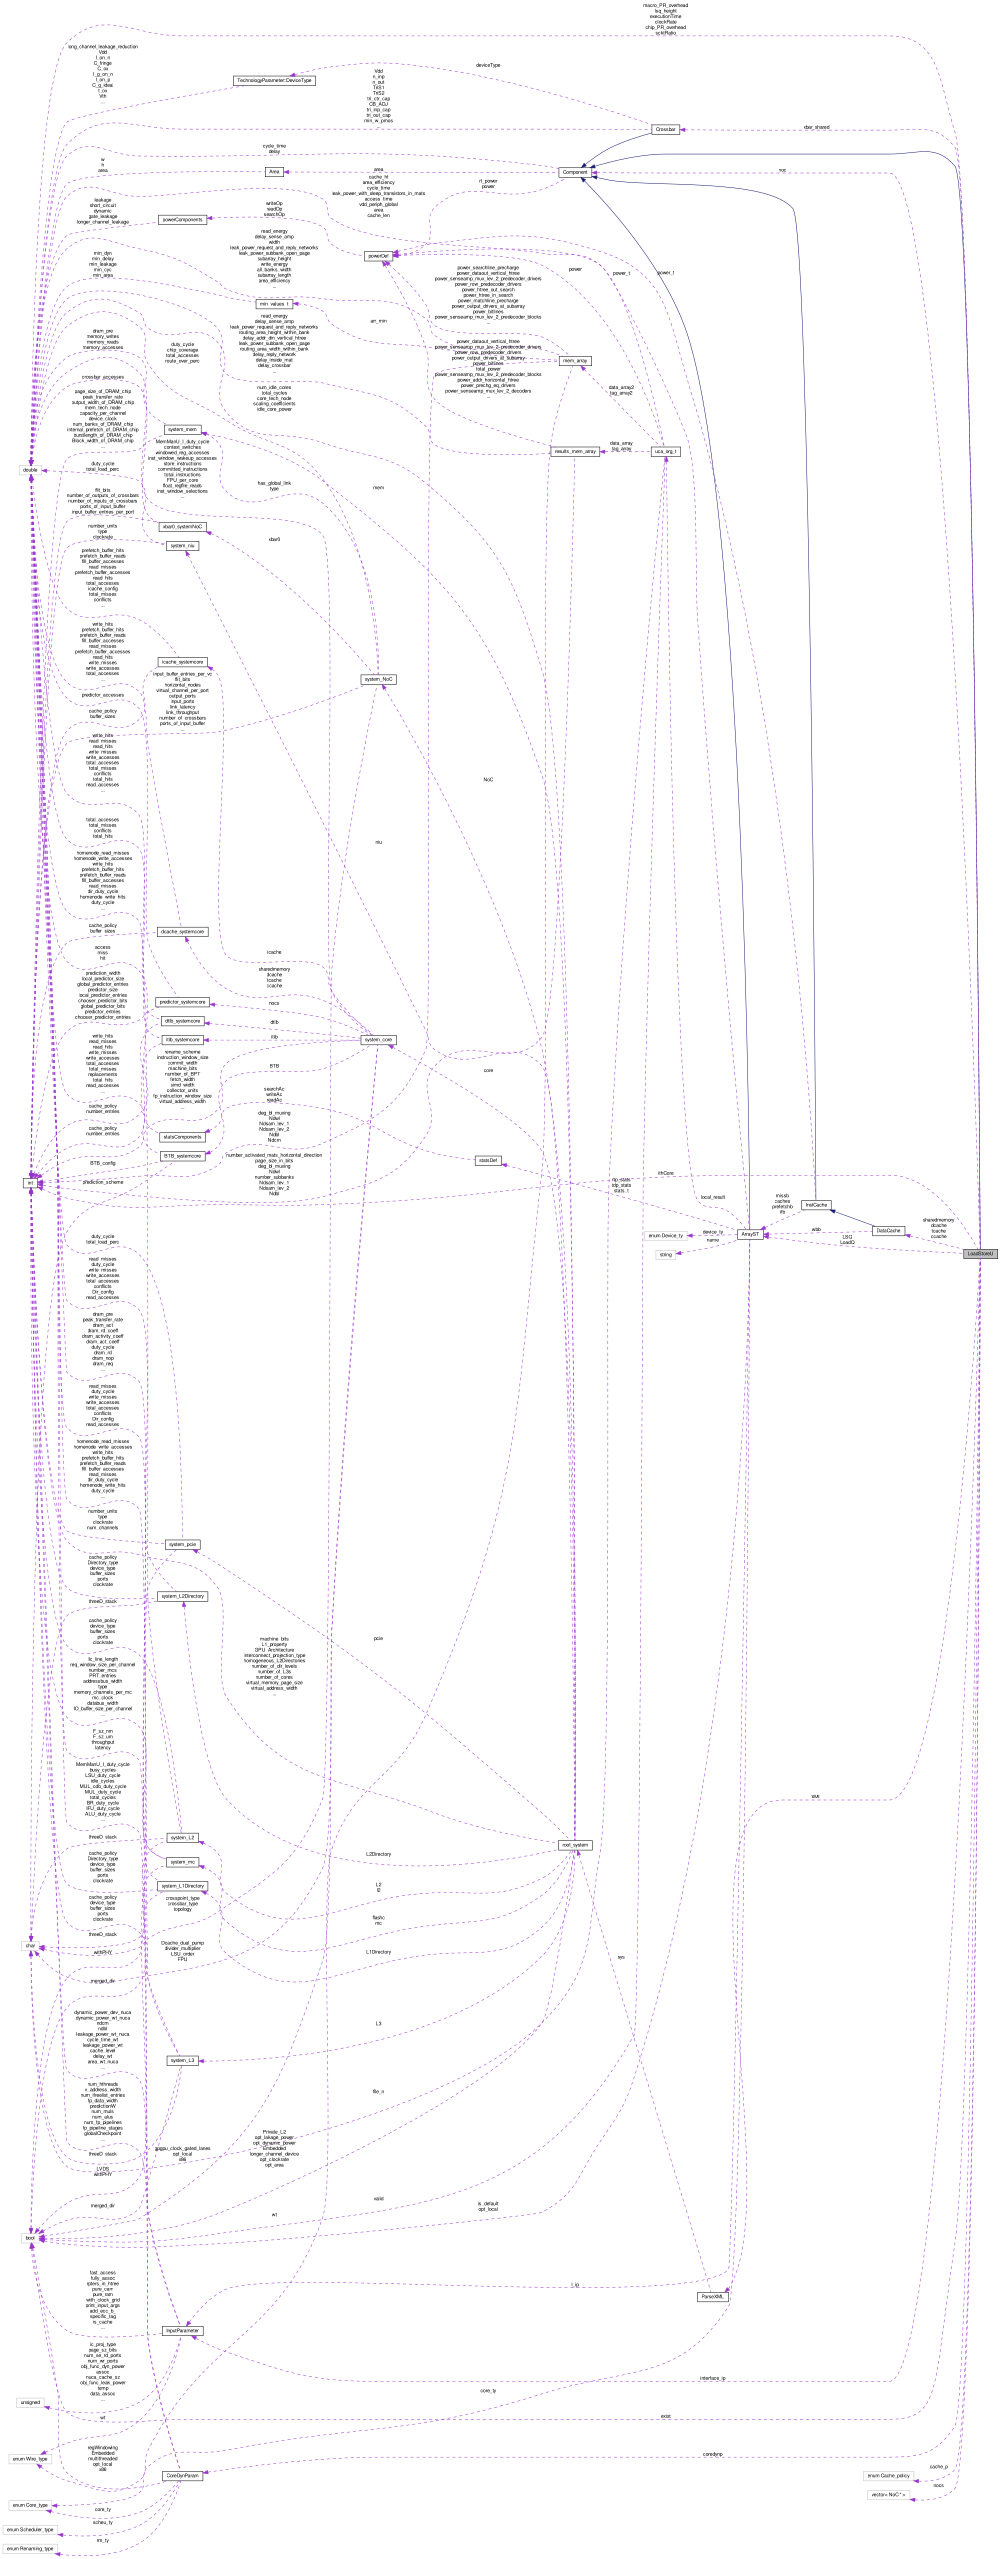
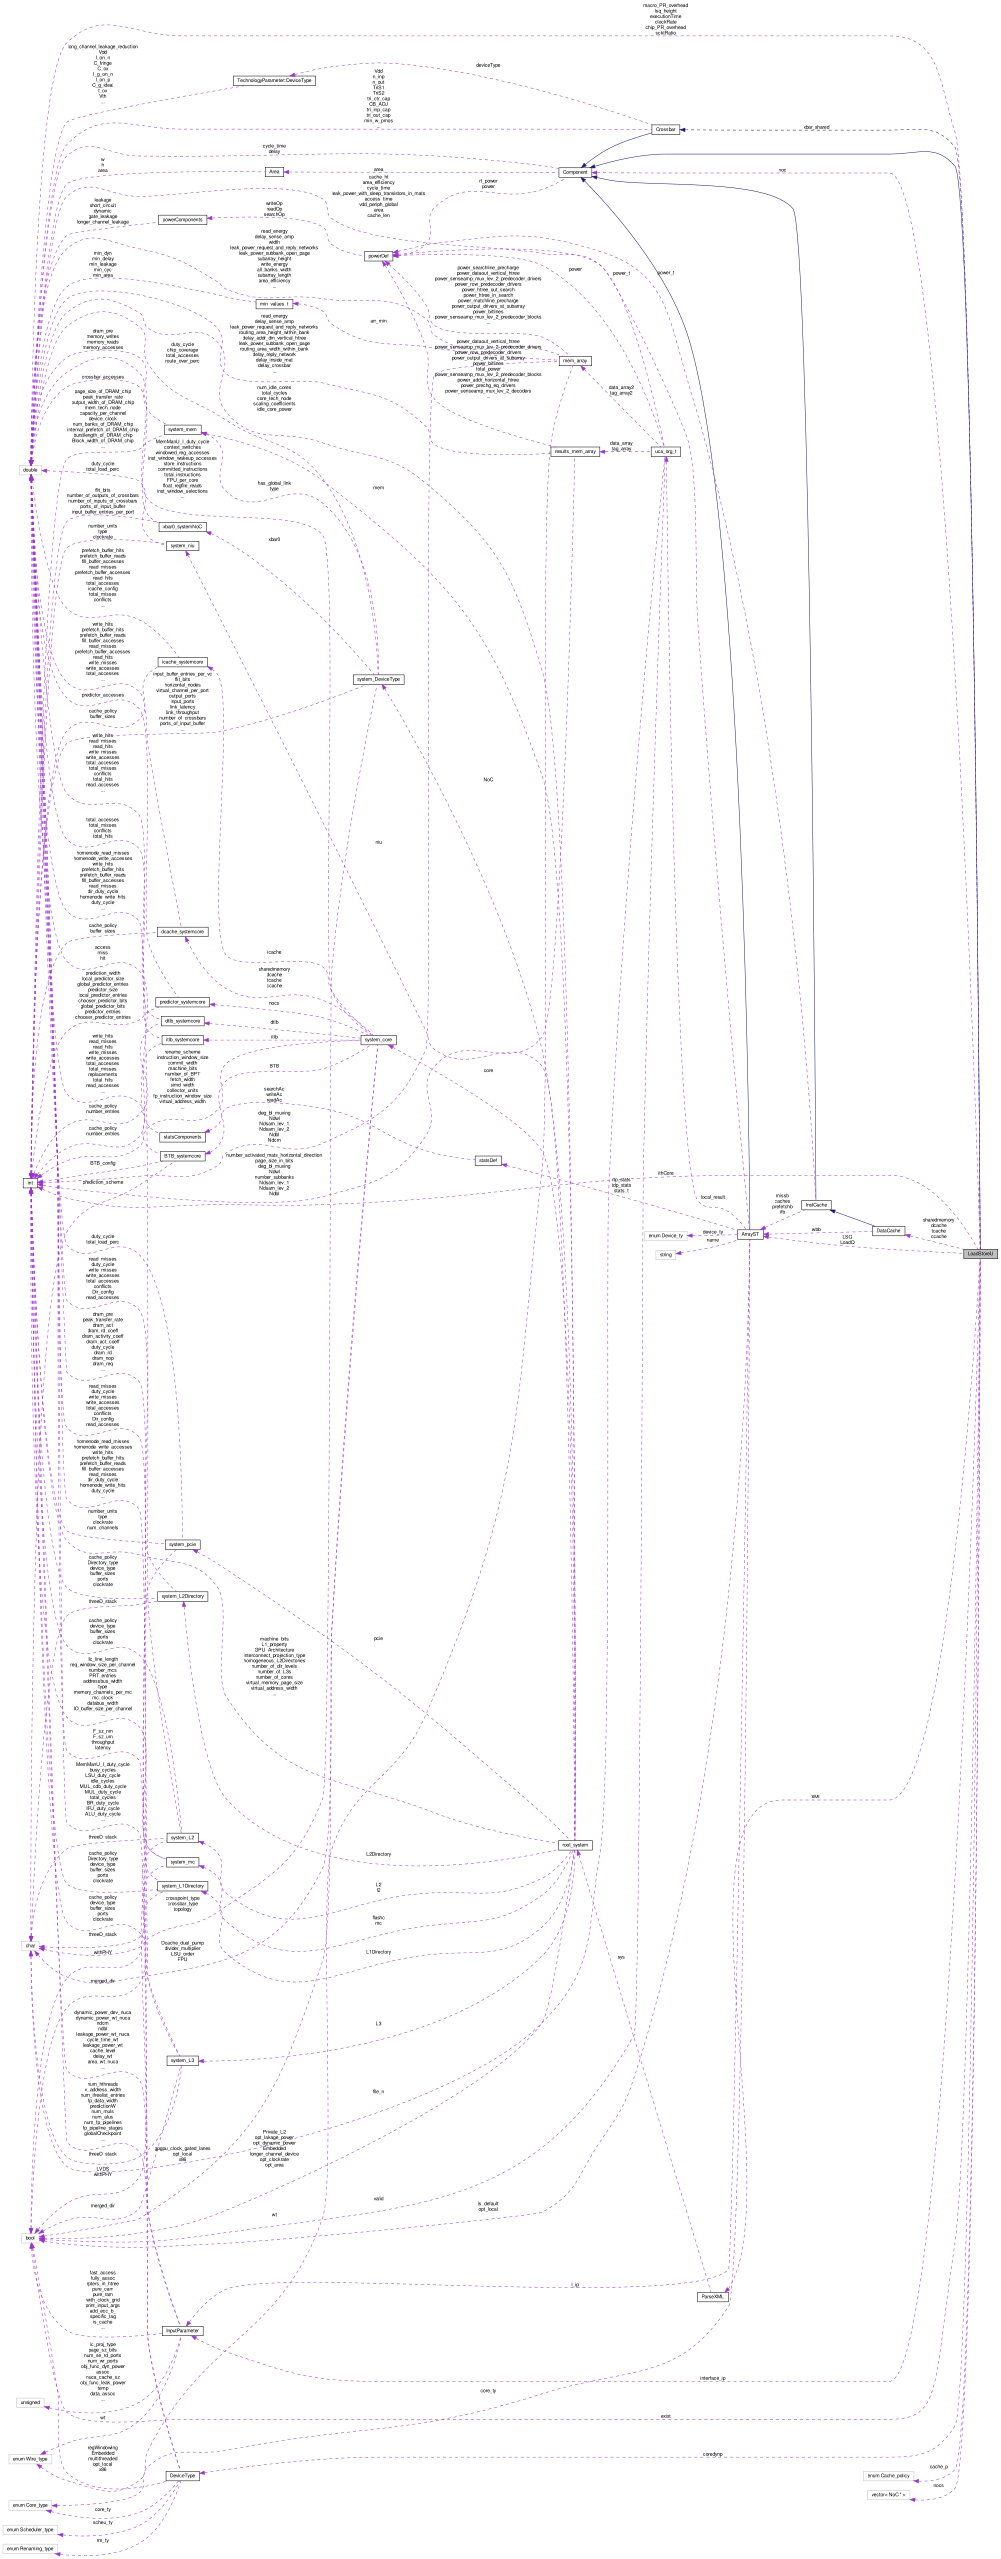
edge "LoadStoreU" -> "Crossbar": color darkorchid3 -> midnightblue
node "system_NoC": label "system_NoC" -> "system_DeviceType"
node "CoreDynParam": label "CoreDynParam" -> "DeviceType"
